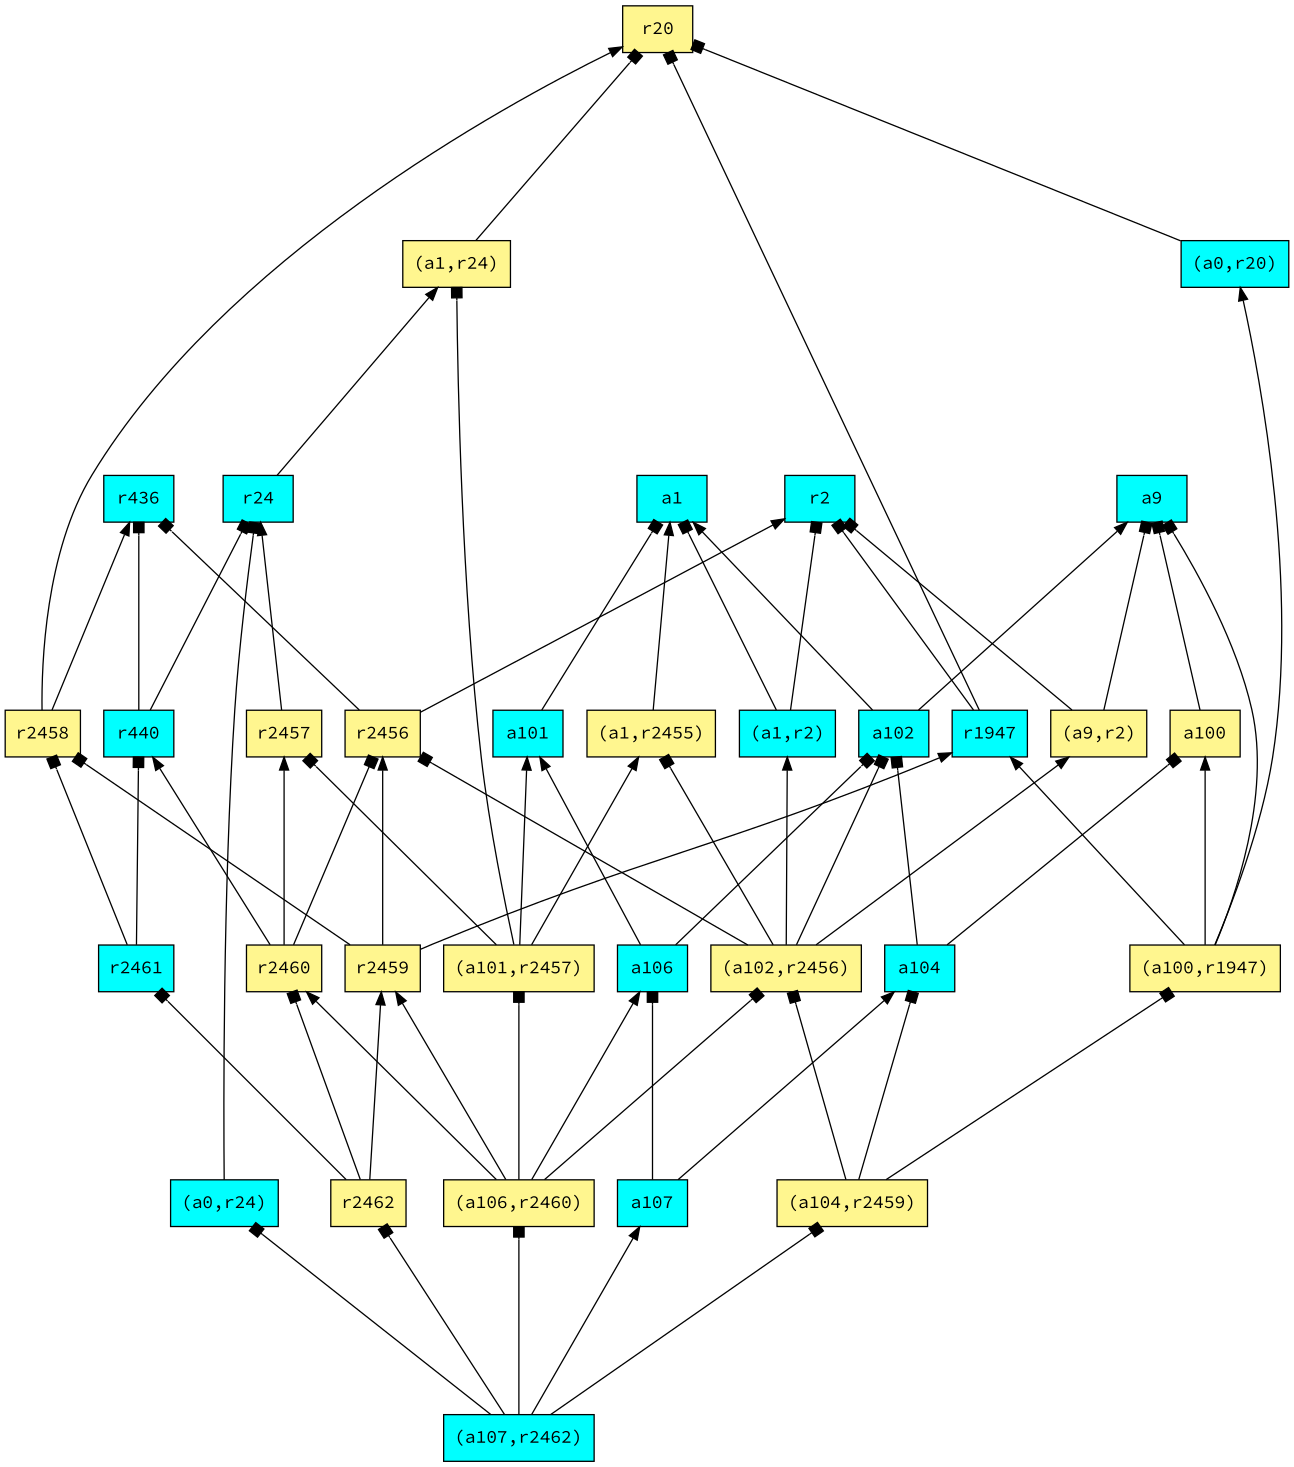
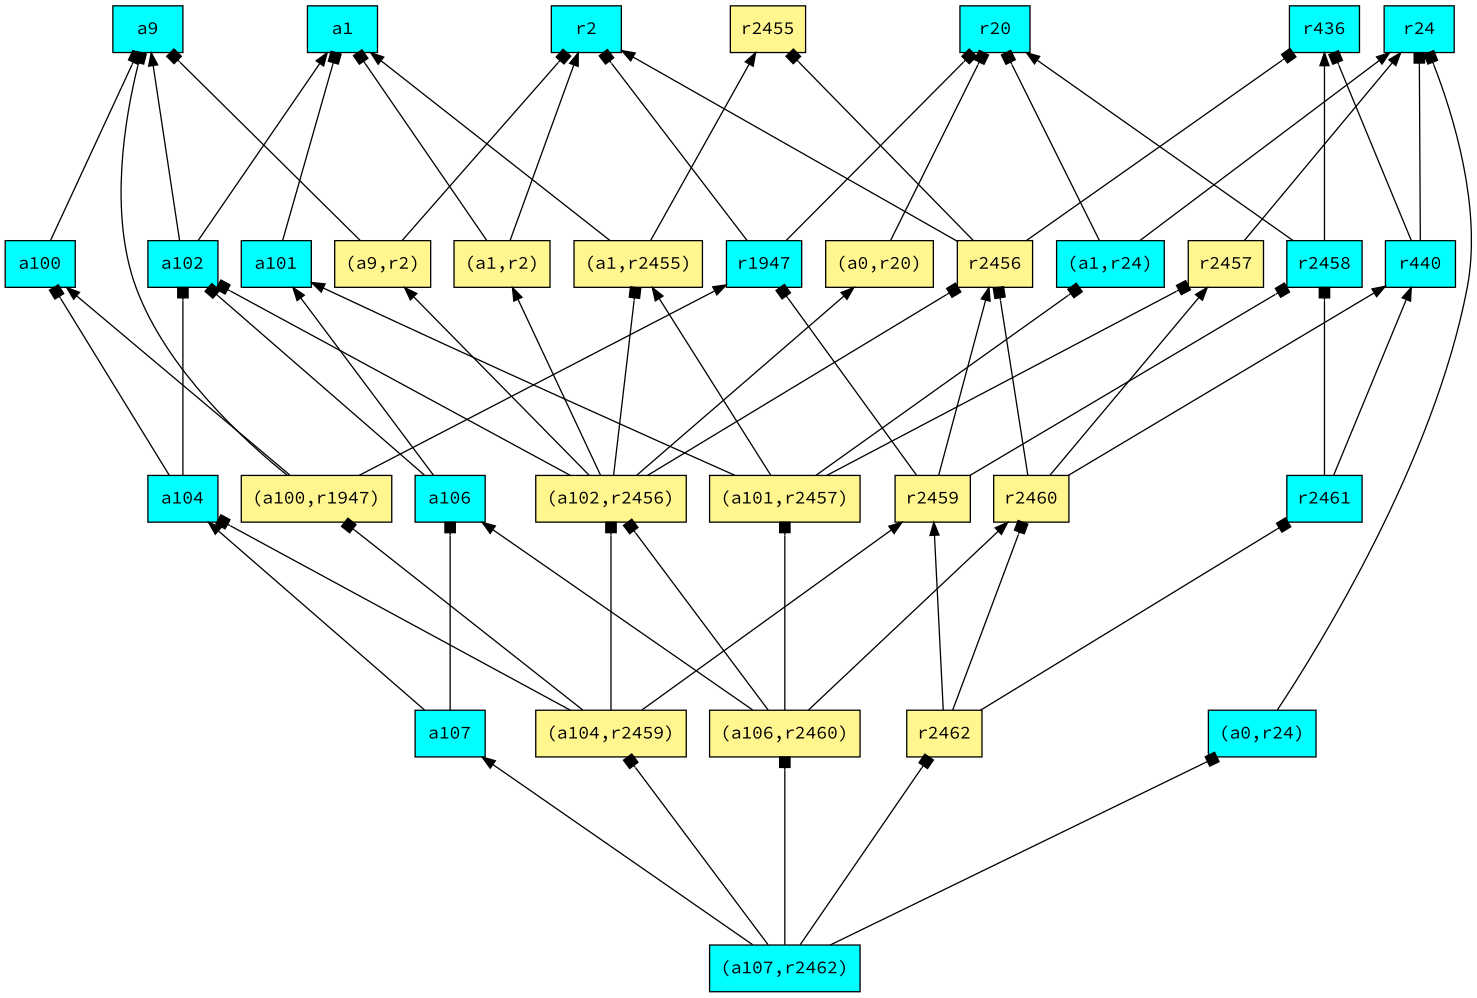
node "r20": fillcolor khaki1 -> cyan
node "r2455": added
node "(a1,r24)": fillcolor khaki1 -> cyan
node "(a0,r20)": fillcolor cyan -> khaki1
edge "r24" -> "(a1,r24)": reversed
edge "(a1,r2)" -> "r2": arrowhead box -> normal
edge "(a100,r1947)" -> "(a0,r20)": now "(a102,r2456)" -> "(a0,r20)"
node "r2458": fillcolor khaki1 -> cyan
node "(a1,r2)": fillcolor cyan -> khaki1
node "a100": fillcolor khaki1 -> cyan
edge "r2459" -> "r1947": arrowhead normal -> box
edge "r2461" -> "r440": arrowhead box -> normal
edge "(a106,r2460)" -> "r2459": now "(a104,r2459)" -> "r2459"
